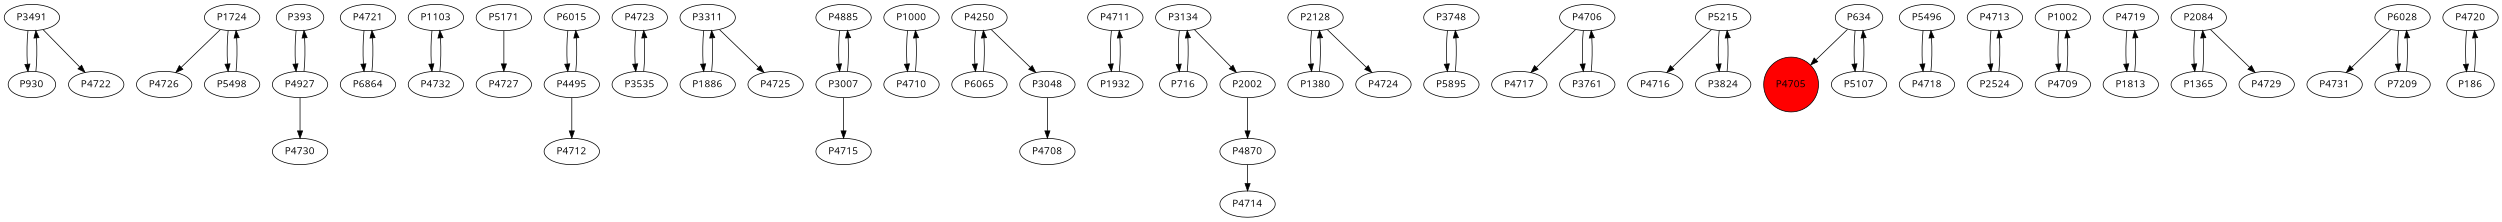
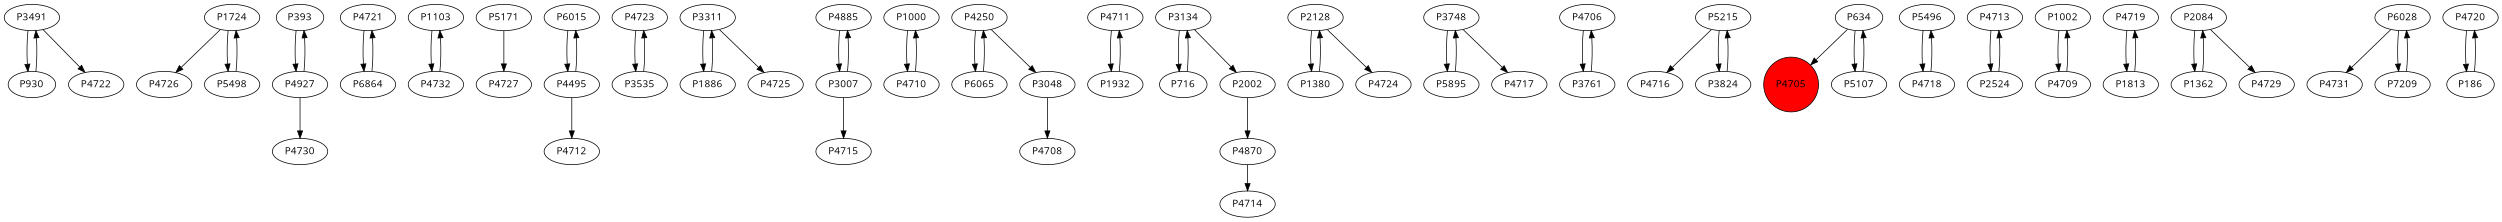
edge "P4706" -> "P4717": now "P3748" -> "P4717"
node "P1365": label "P1365" -> "P1362"
